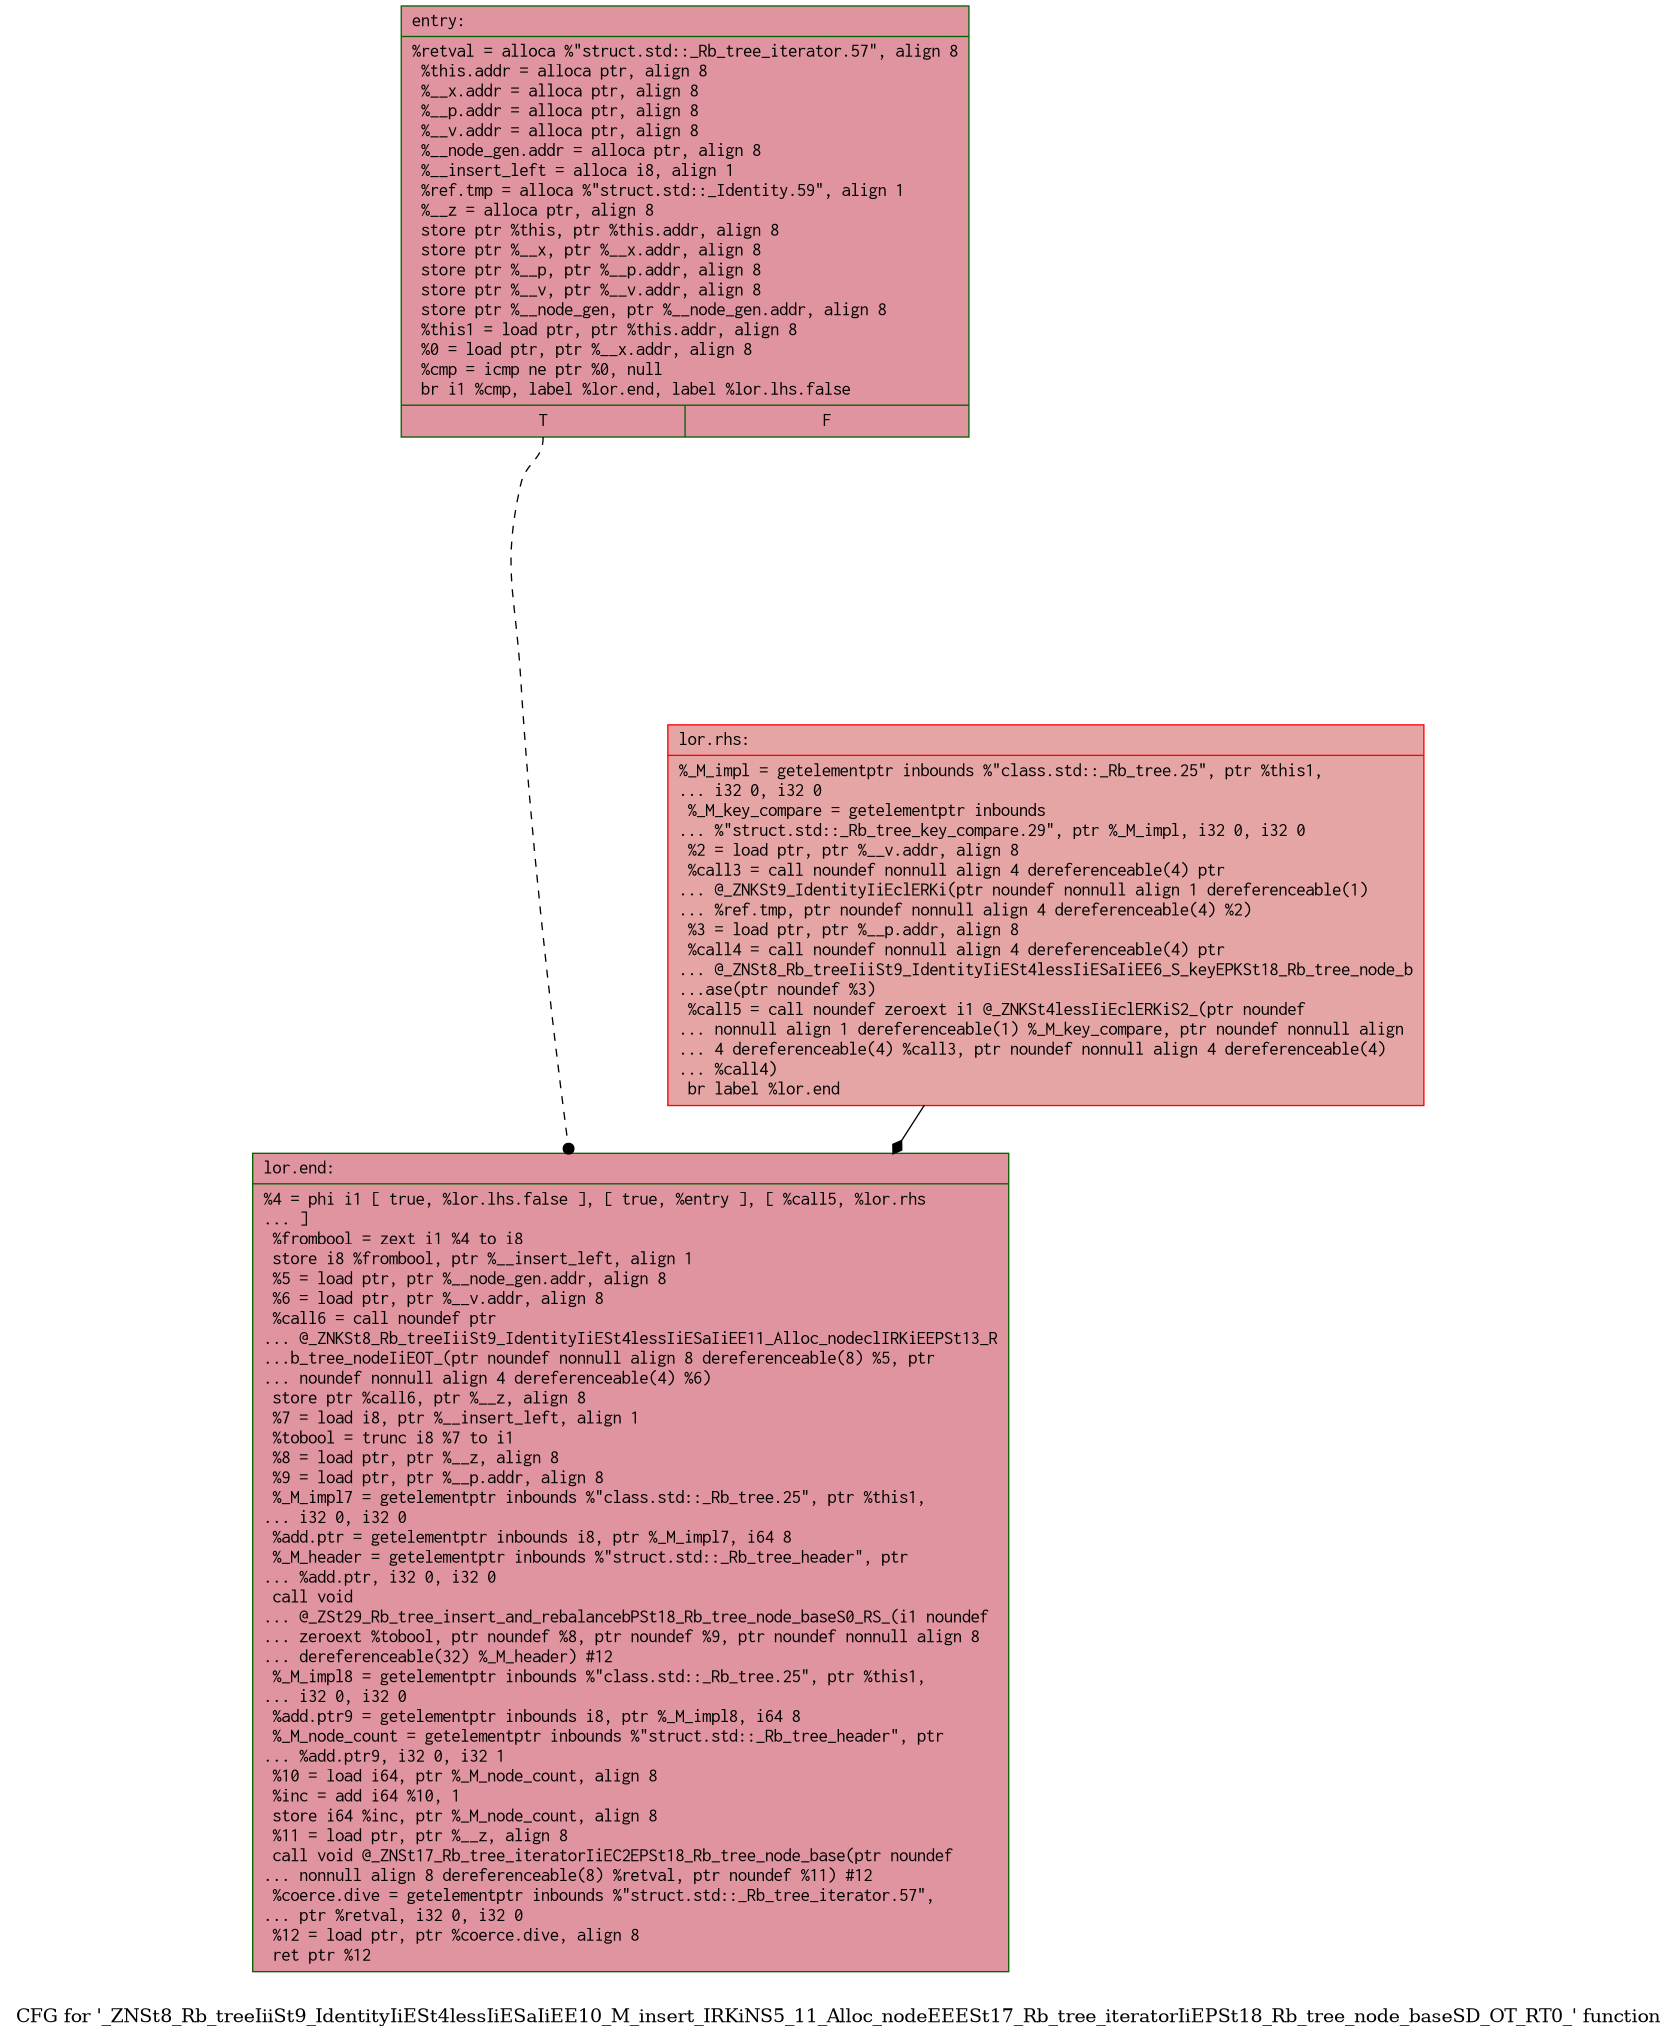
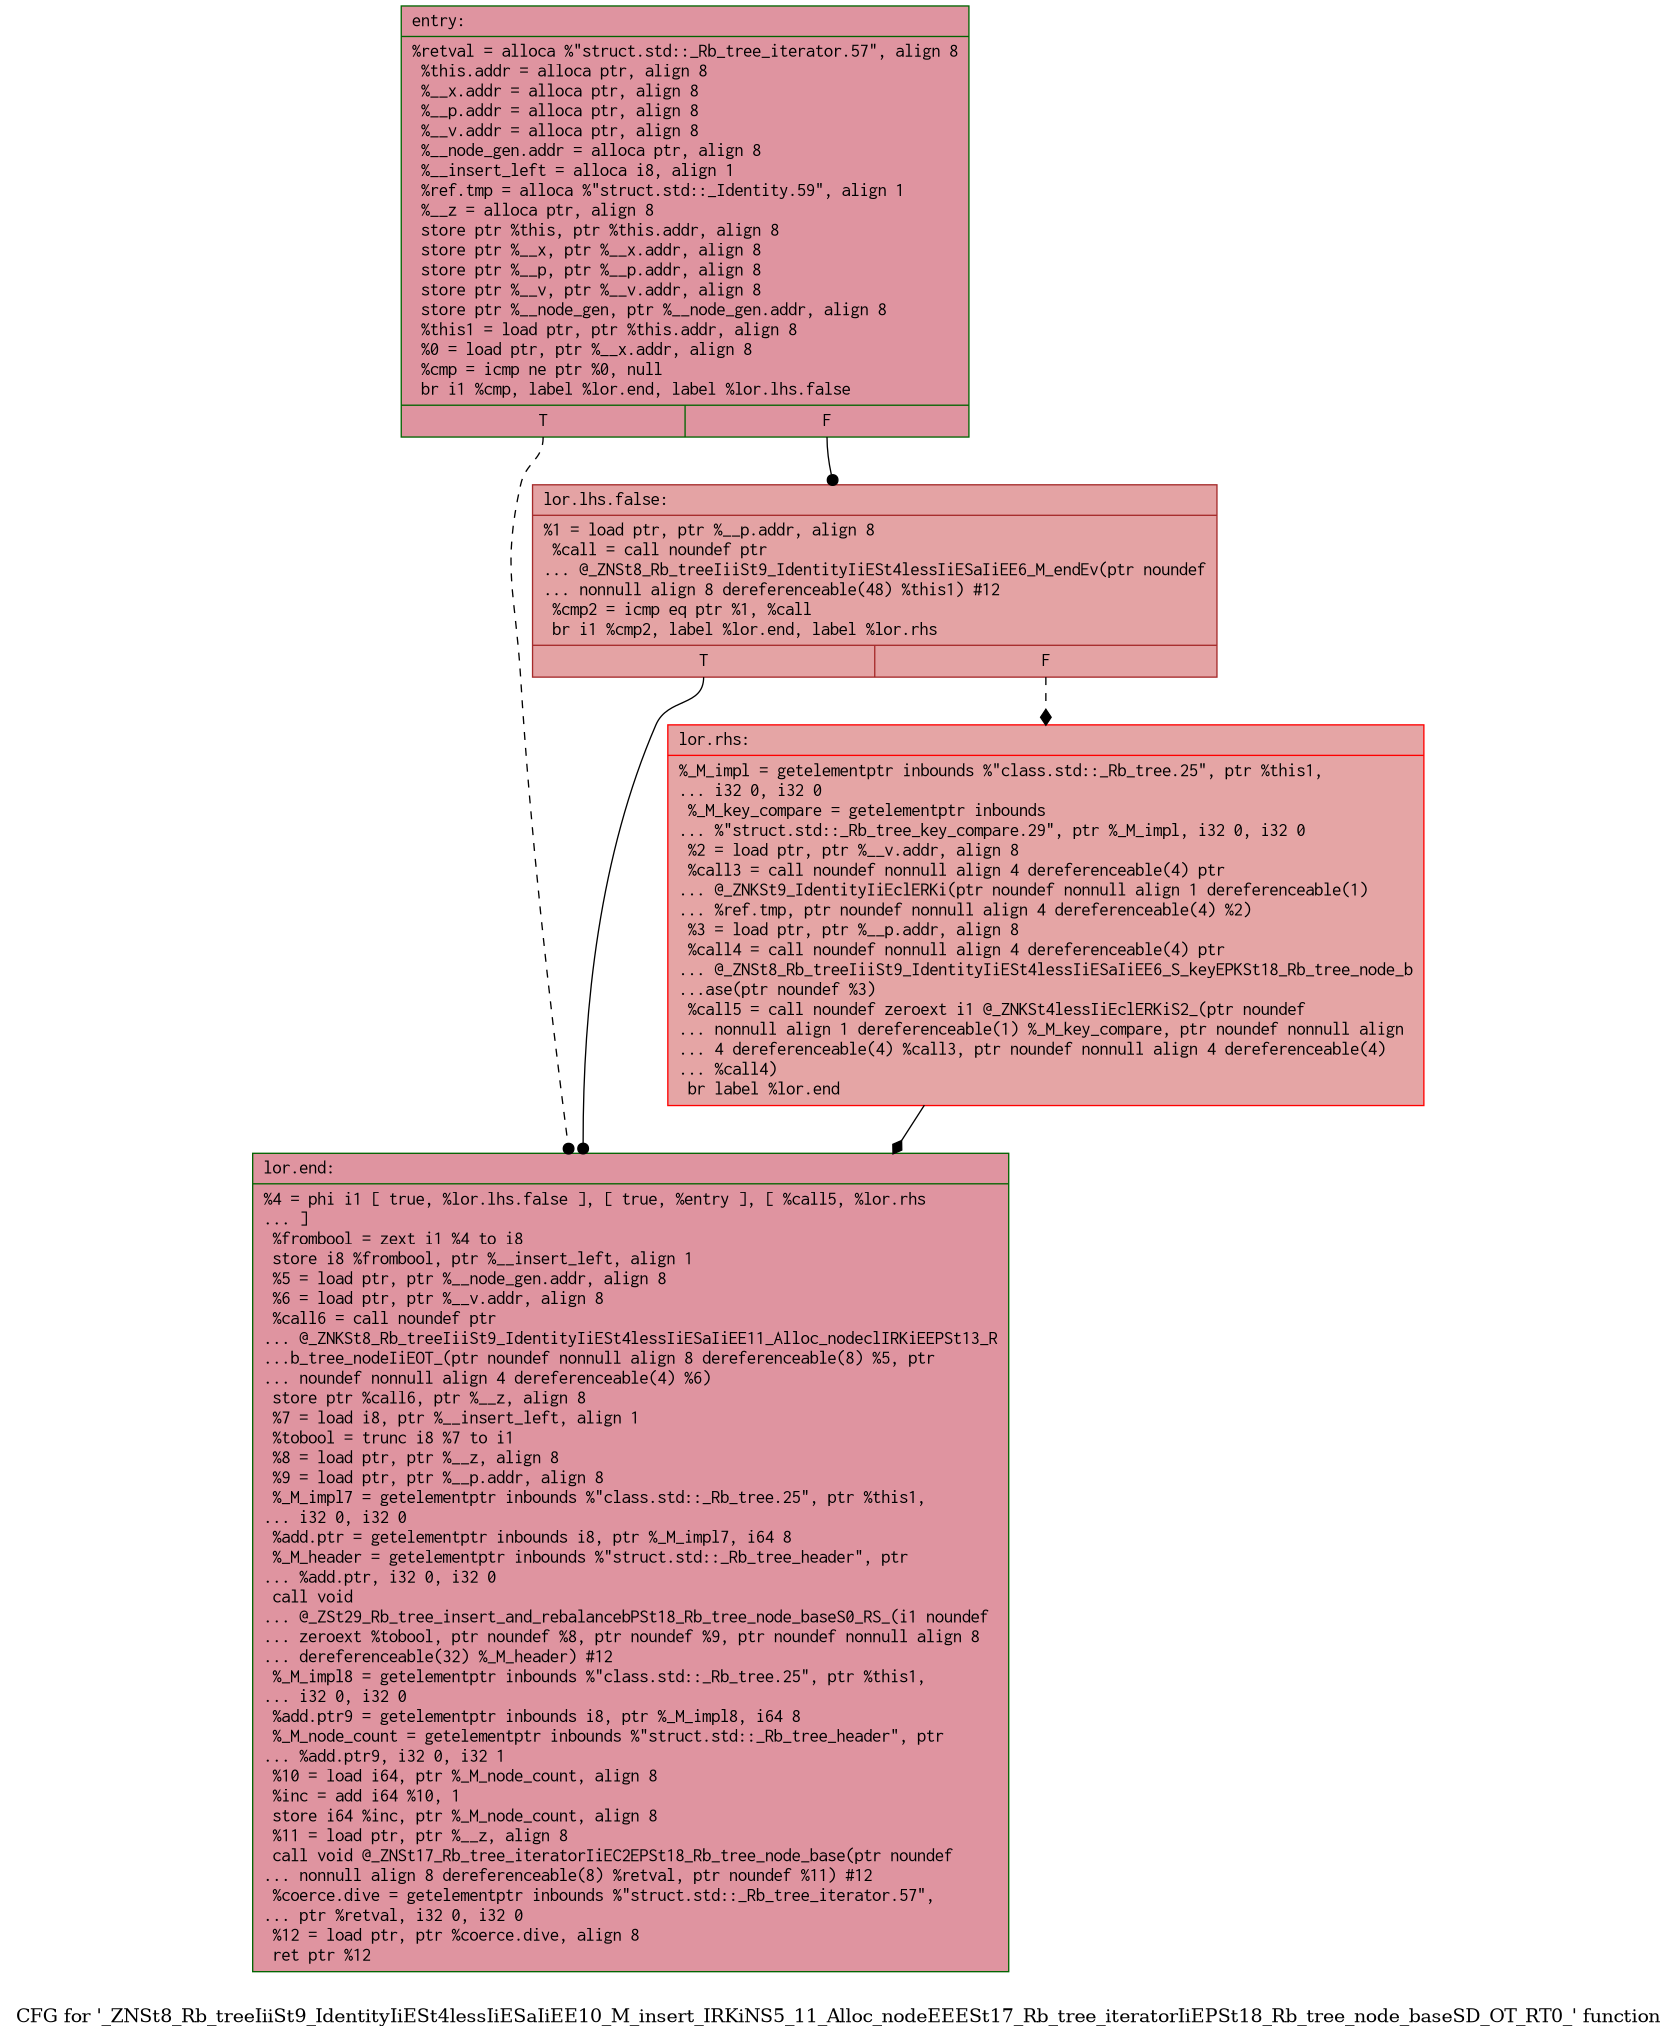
node "lor.lhs.false:": added
